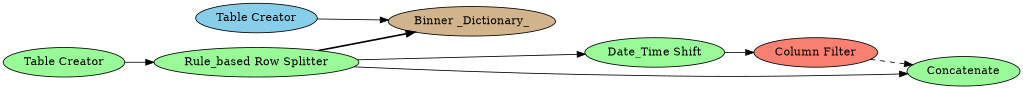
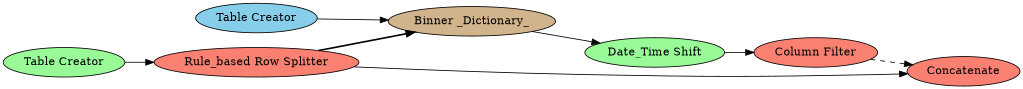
edge "Rule_based Row Splitter" -> "Date_Time Shift": now "Binner _Dictionary_" -> "Date_Time Shift"
node "Rule_based Row Splitter": fillcolor palegreen -> salmon
node "Concatenate": fillcolor palegreen -> salmon
